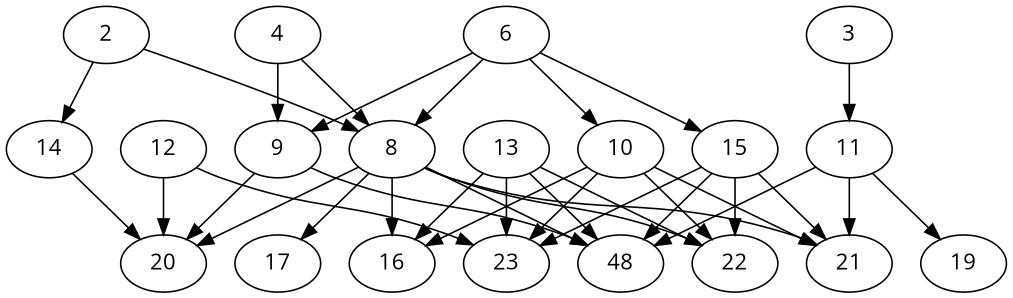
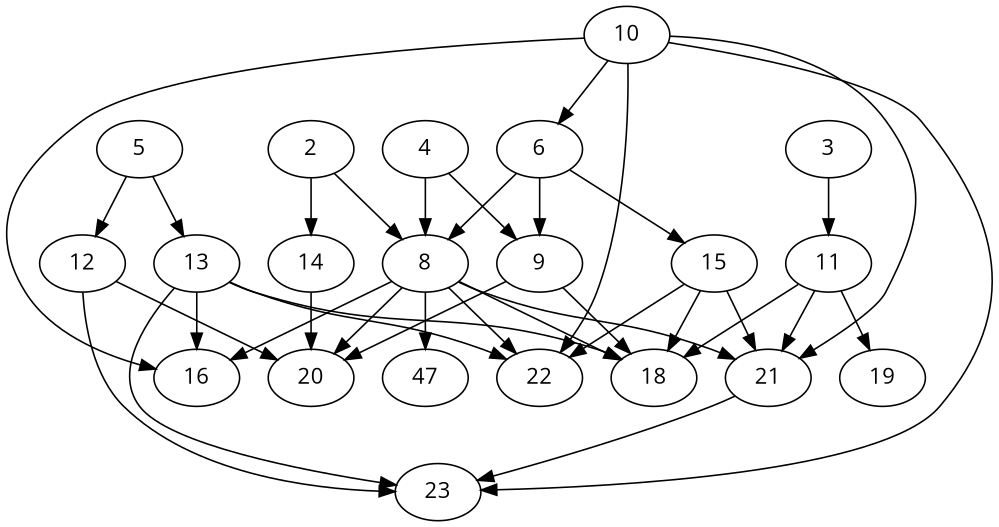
edge "6" -> "10": reversed
node "5": added
edge "15" -> "23": now "21" -> "23"
node "17": label "17" -> "47"
node "48": label "48" -> "18"
